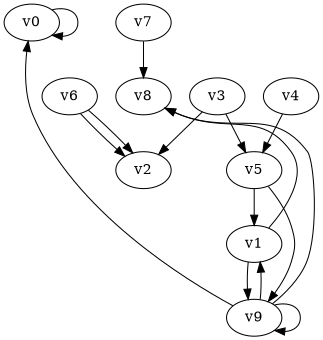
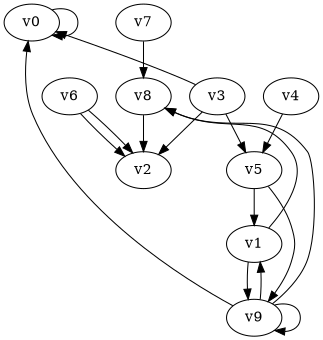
edge "v3" -> "v0": added
edge "v8" -> "v2": added
